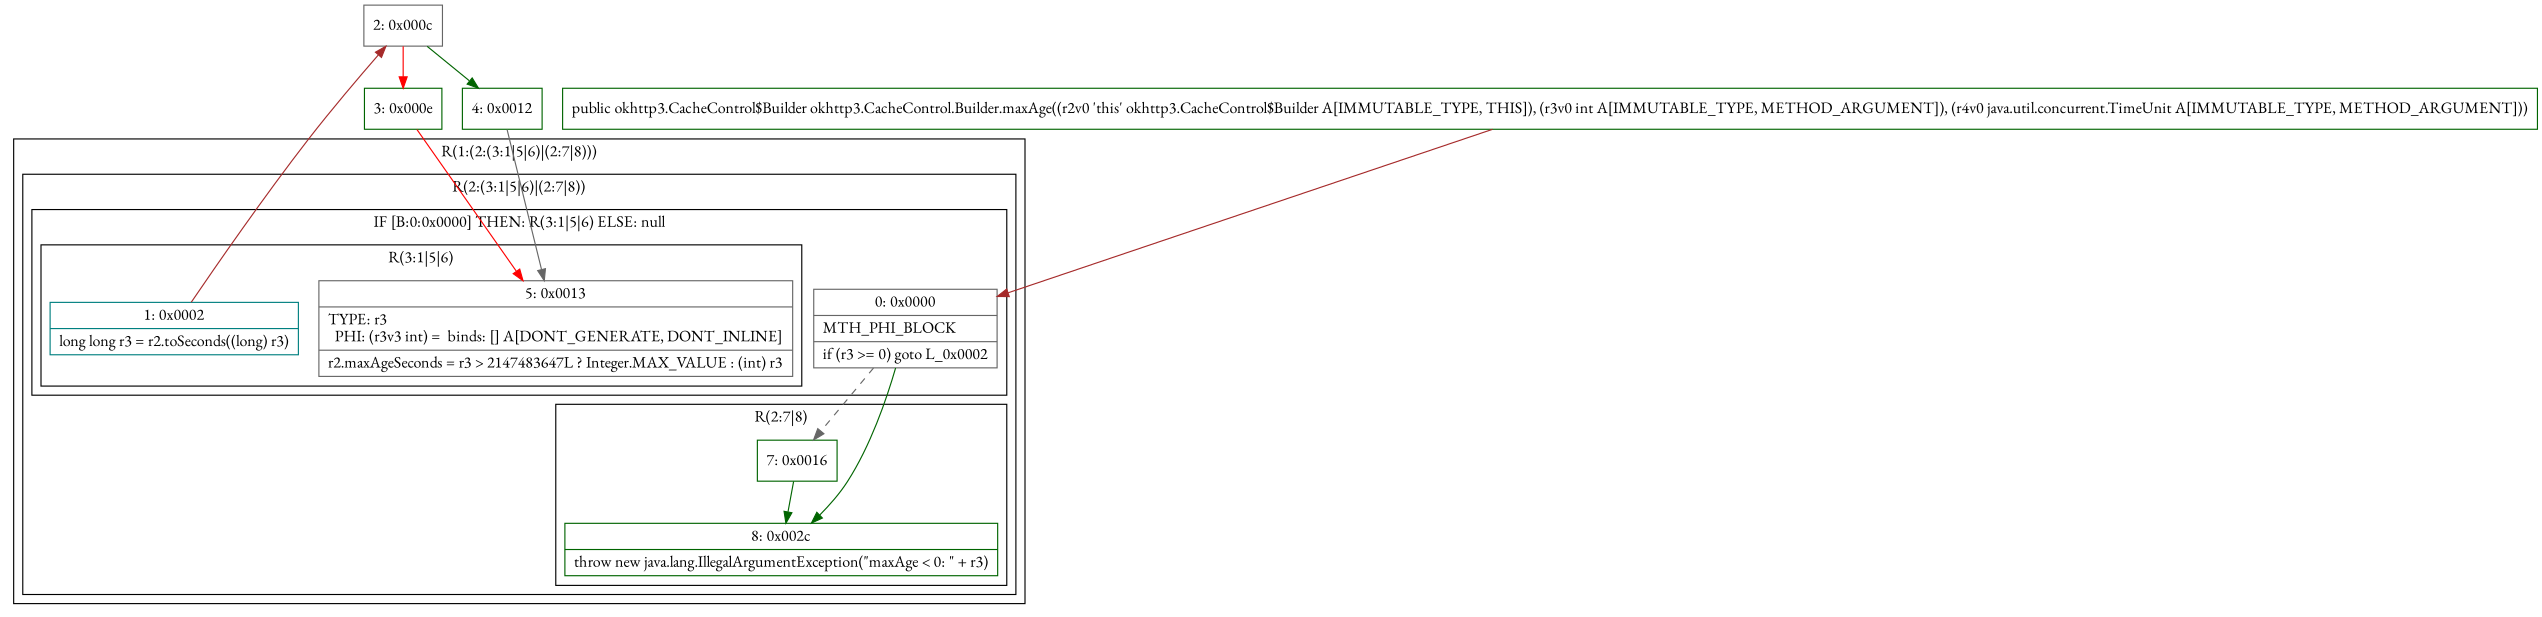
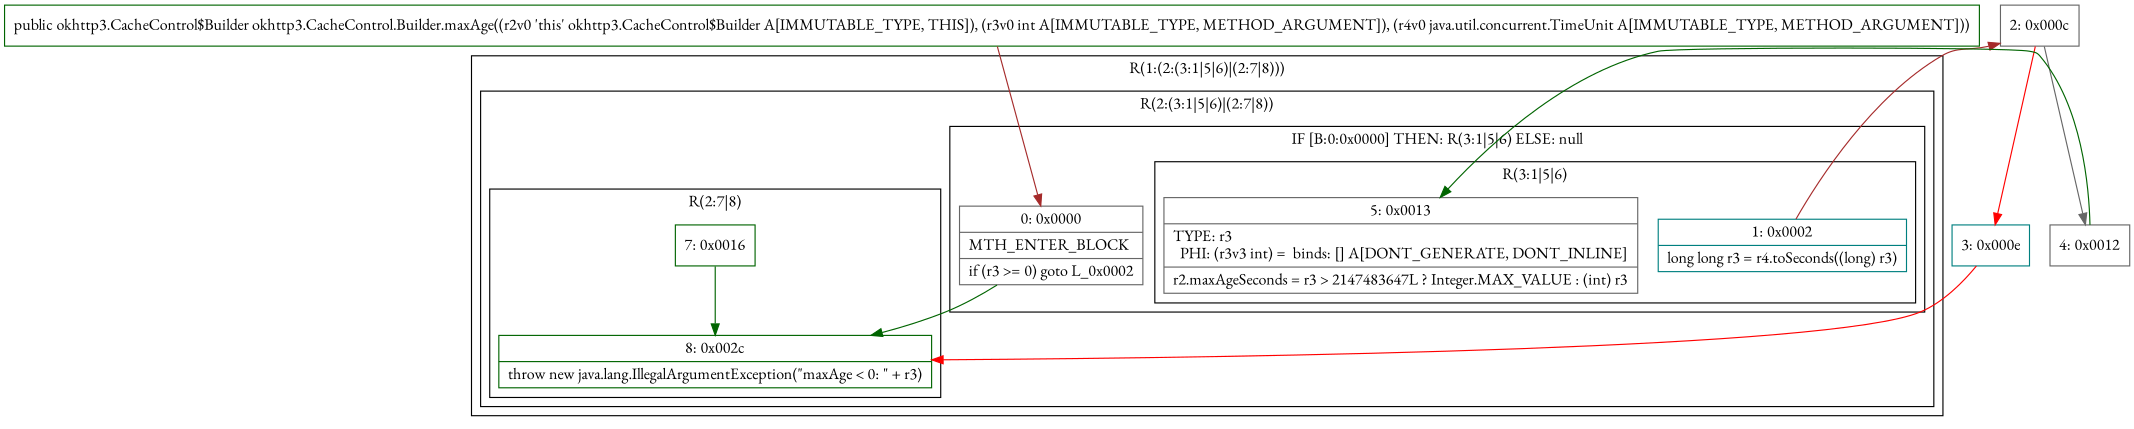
edge "2: 0x000c" -> "4: 0x0012": color darkgreen -> gray40
node "3: 0x000e": color darkgreen -> teal
node "4: 0x0012": color darkgreen -> gray40
edge "3: 0x000e" -> "5: 0x0013": now "3: 0x000e" -> "8: 0x002c"
edge "4: 0x0012" -> "5: 0x0013": color gray40 -> darkgreen
node "0: 0x0000": text "MTH_PHI_BLOCK" -> "MTH_ENTER_BLOCK"
node "1: 0x0002": text "long long r3 = r2.toSeconds((long) r3)" -> "long long r3 = r4.toSeconds((long) r3)"
edge "0: 0x0000" -> "7: 0x0016": removed
